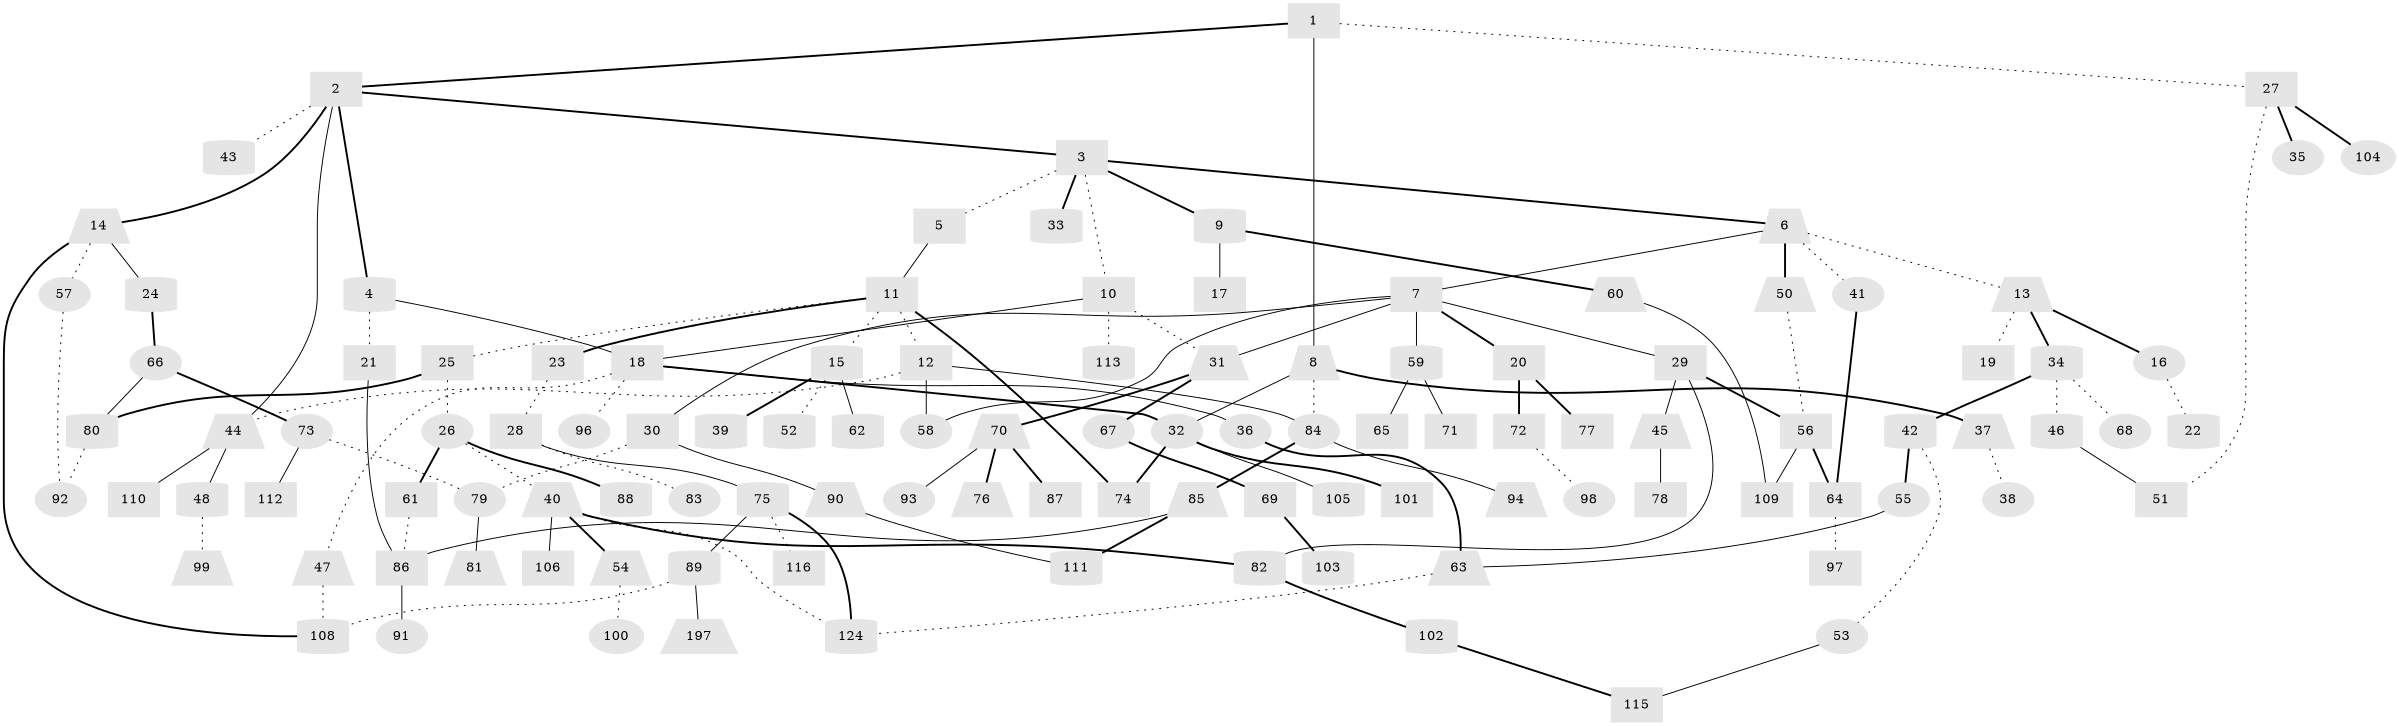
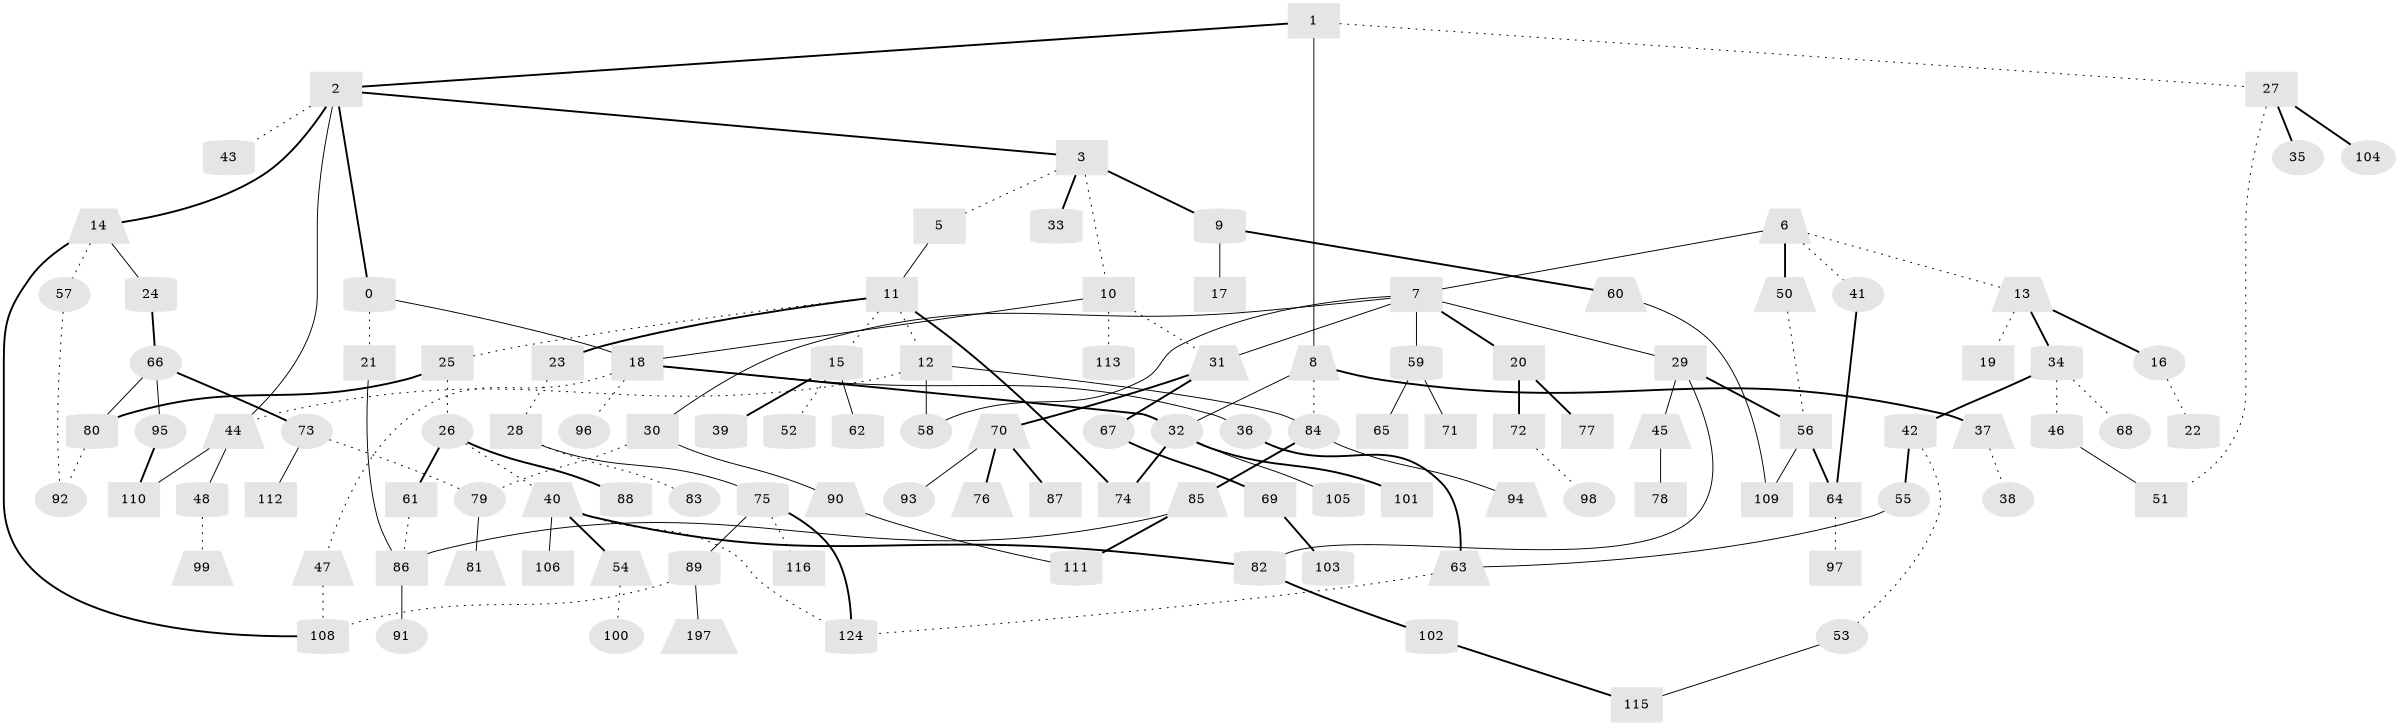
edge "3" -- "6": removed
node "4": label "4" -> "0"
node "95": added
